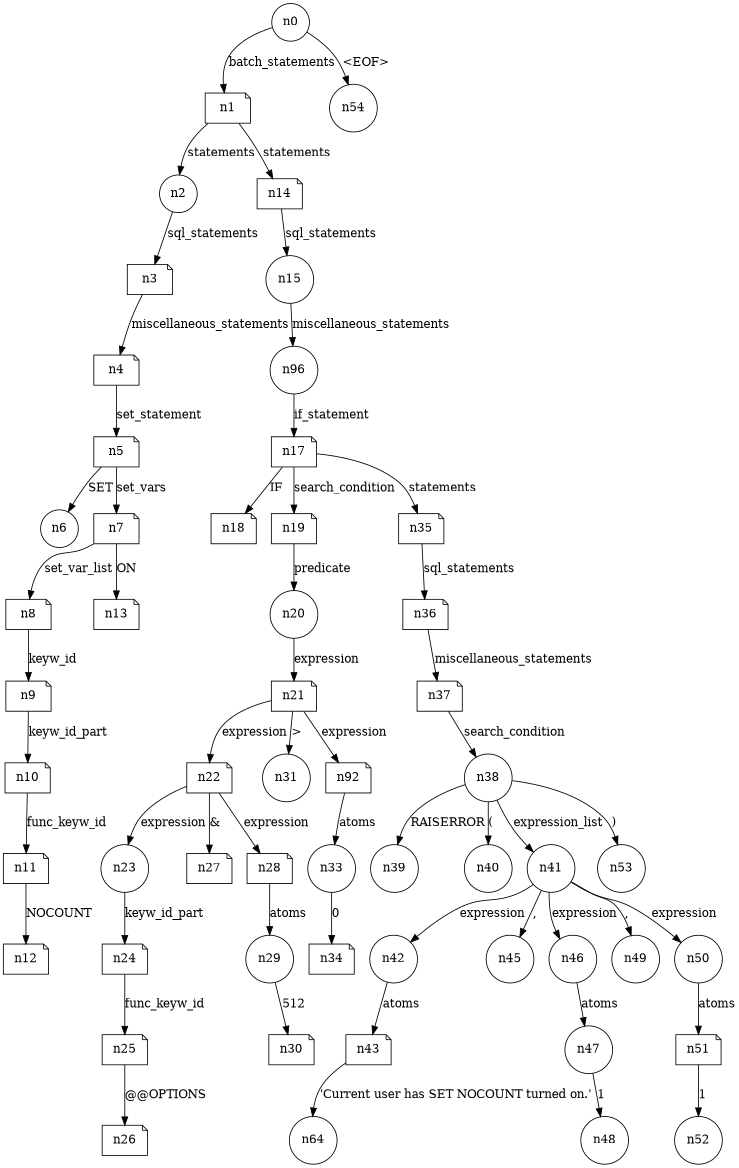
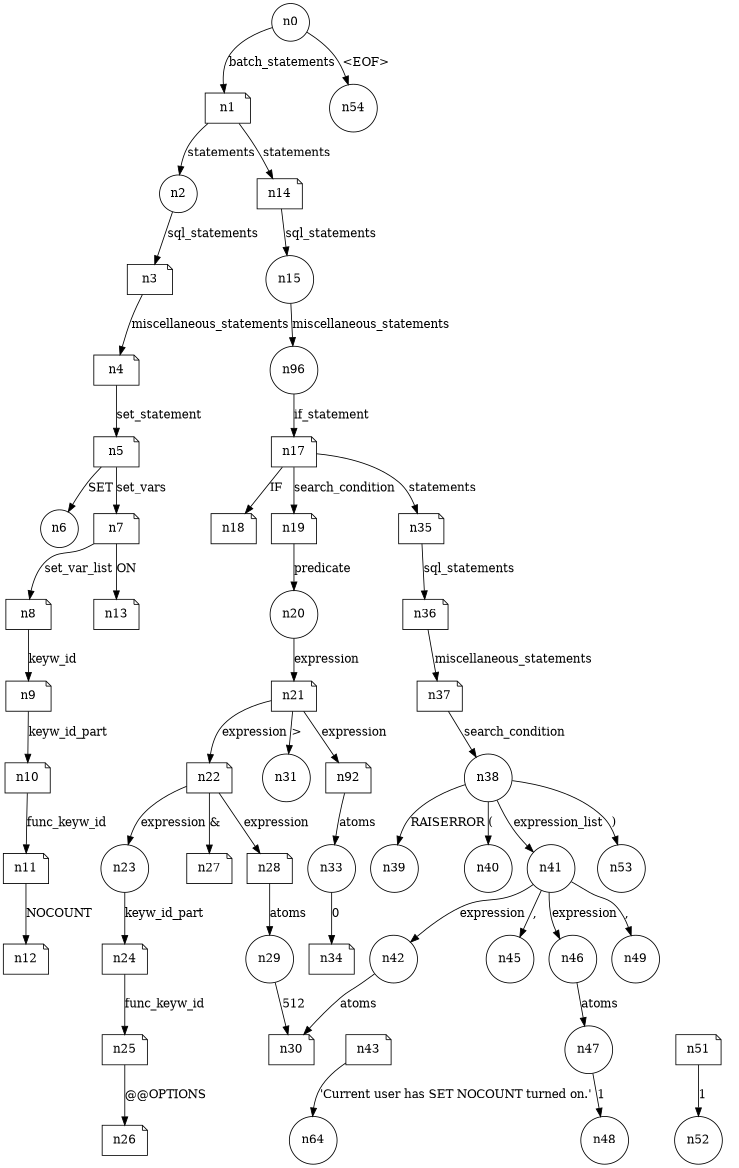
node "n50": removed
edge "n42" -> "n43": now "n42" -> "n30"
